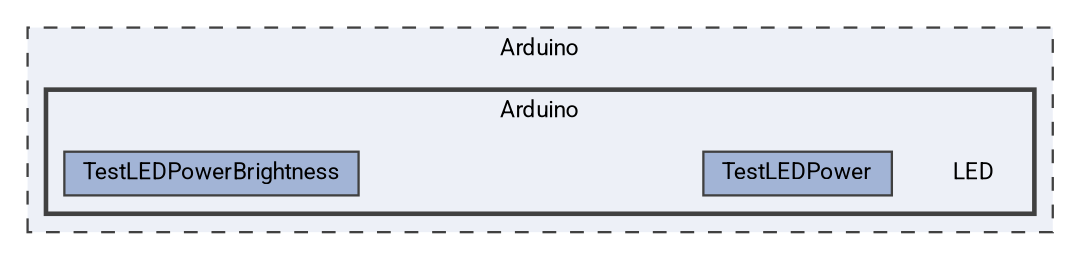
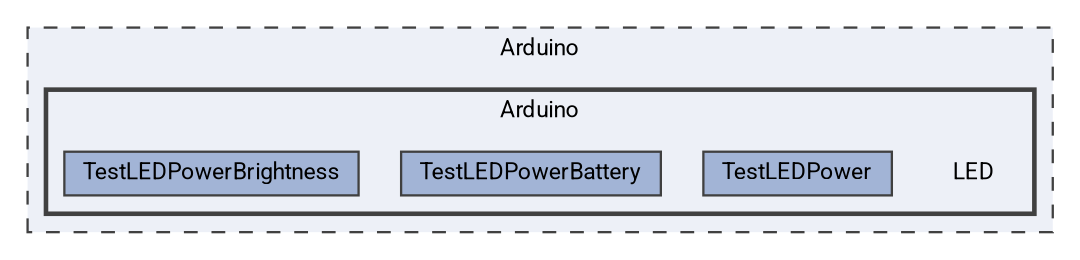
node "TestLEDPowerBattery": added
